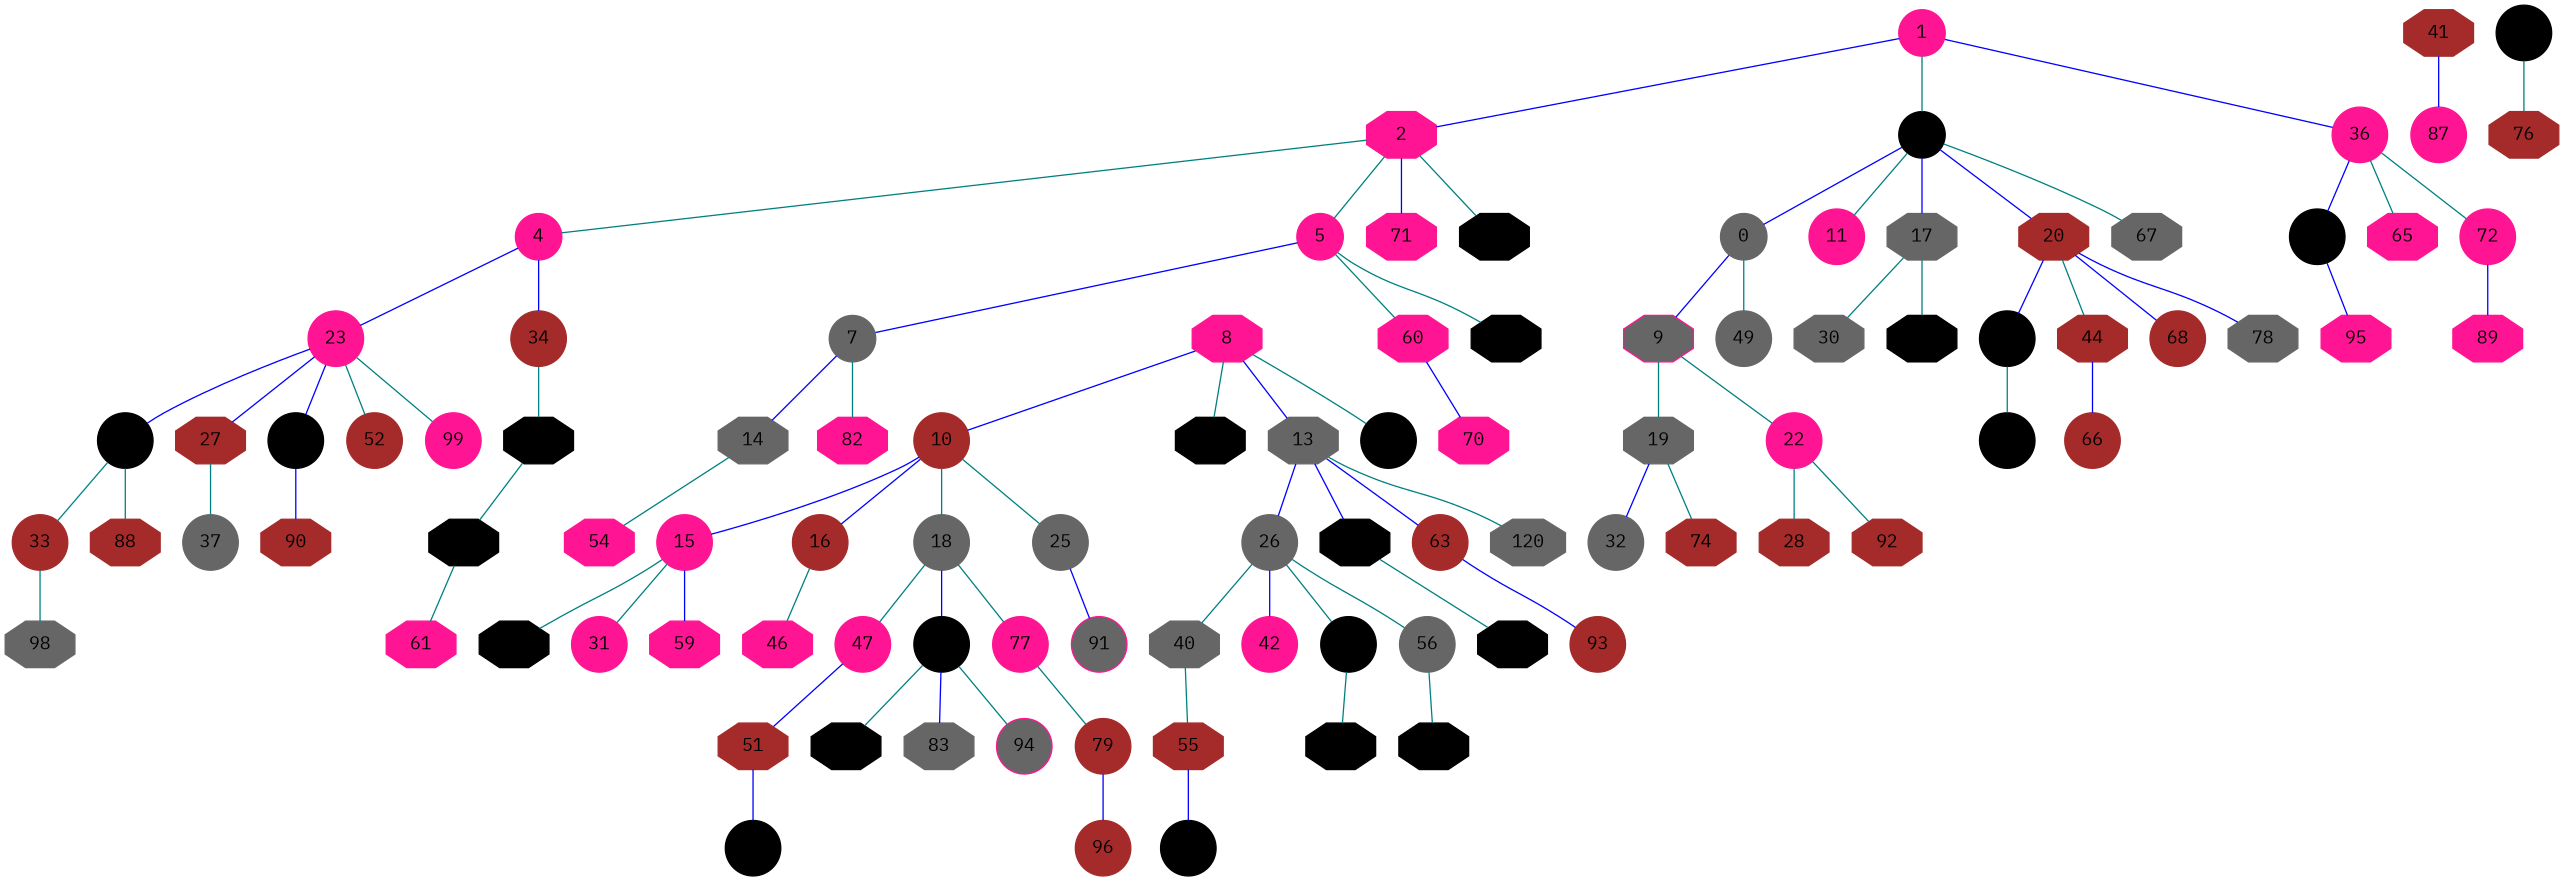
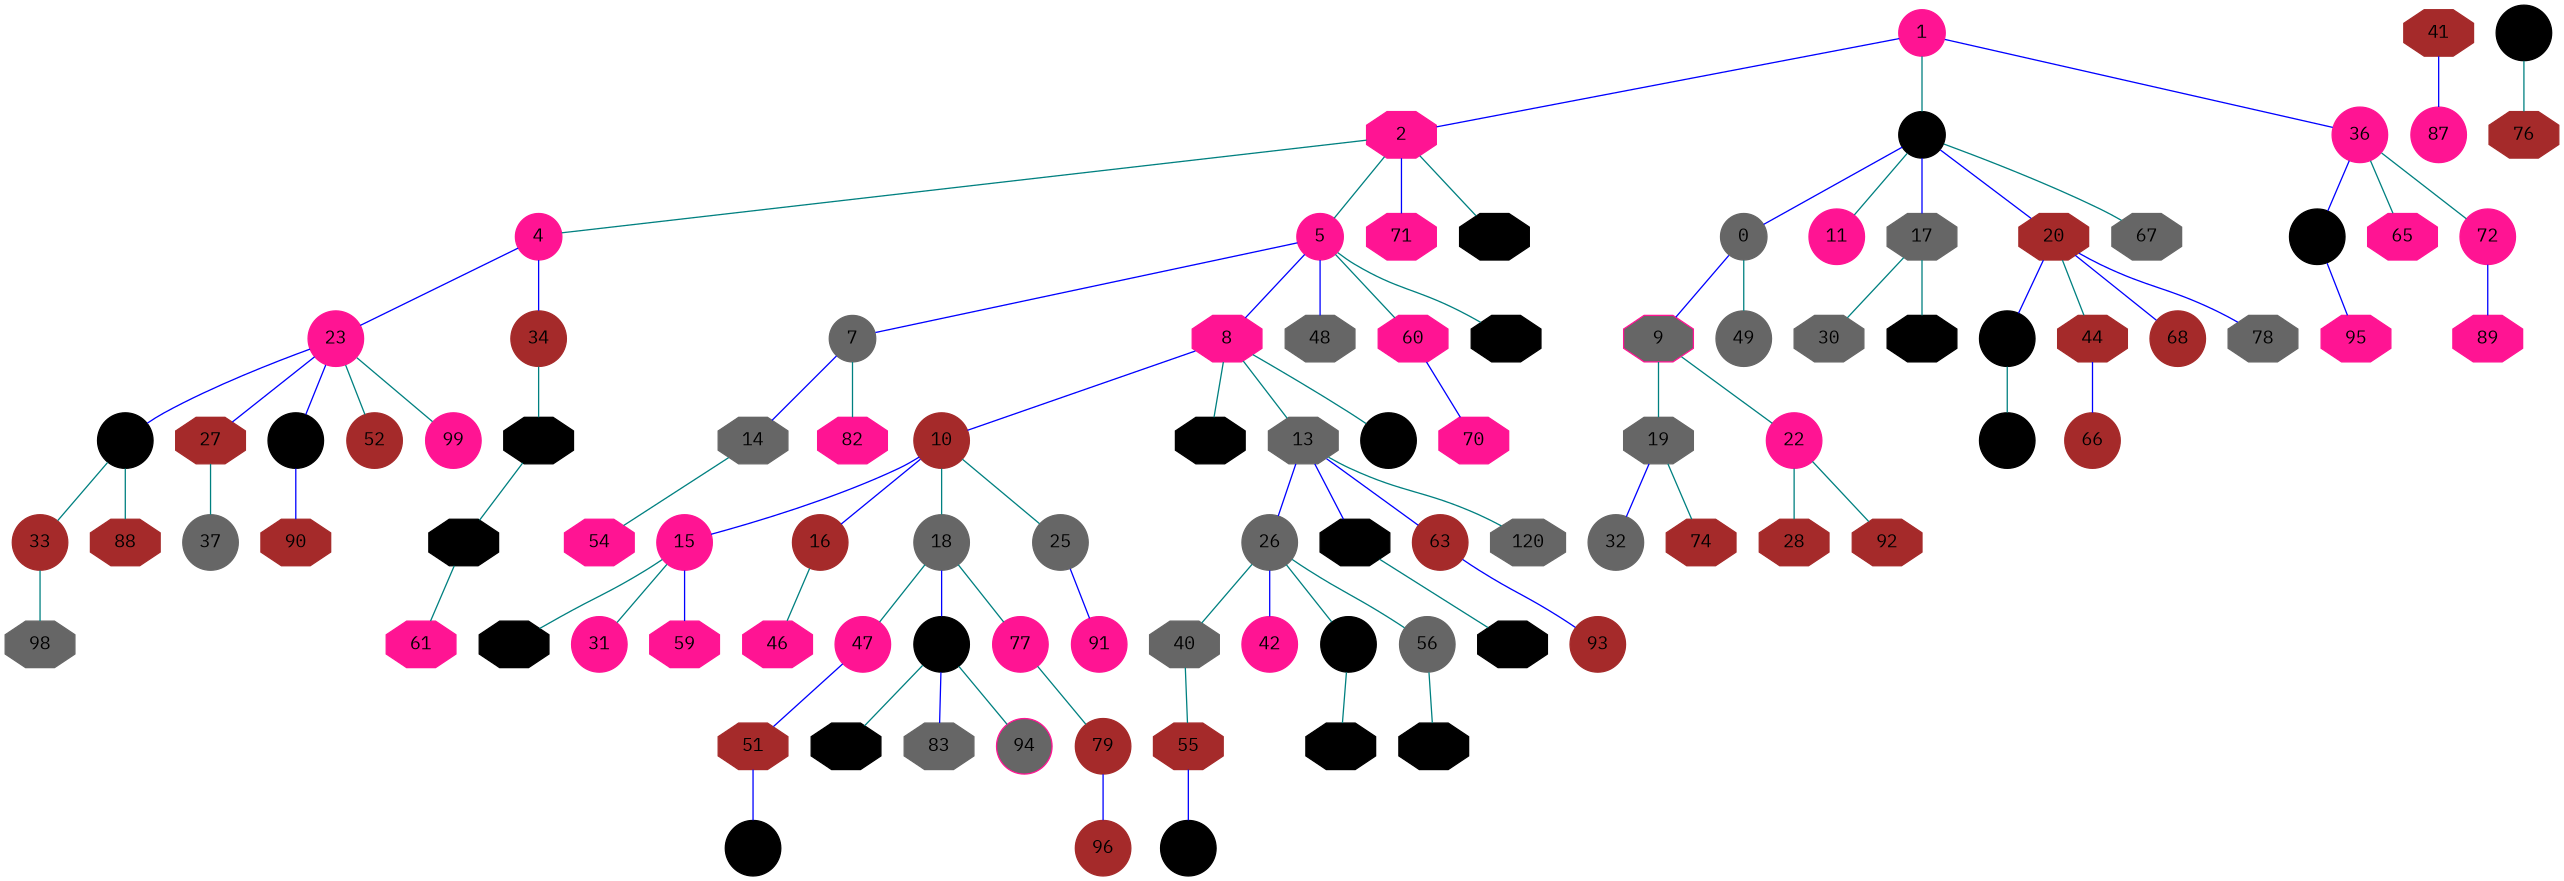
edge "5" -- "8": added
node "48": added
edge "8" -- "13": color blue -> teal
node "91": fillcolor gray40 -> deeppink
